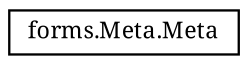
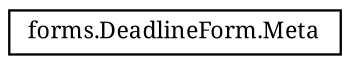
node "forms.Meta.Meta": label "forms.Meta.Meta" -> "forms.DeadlineForm.Meta"
